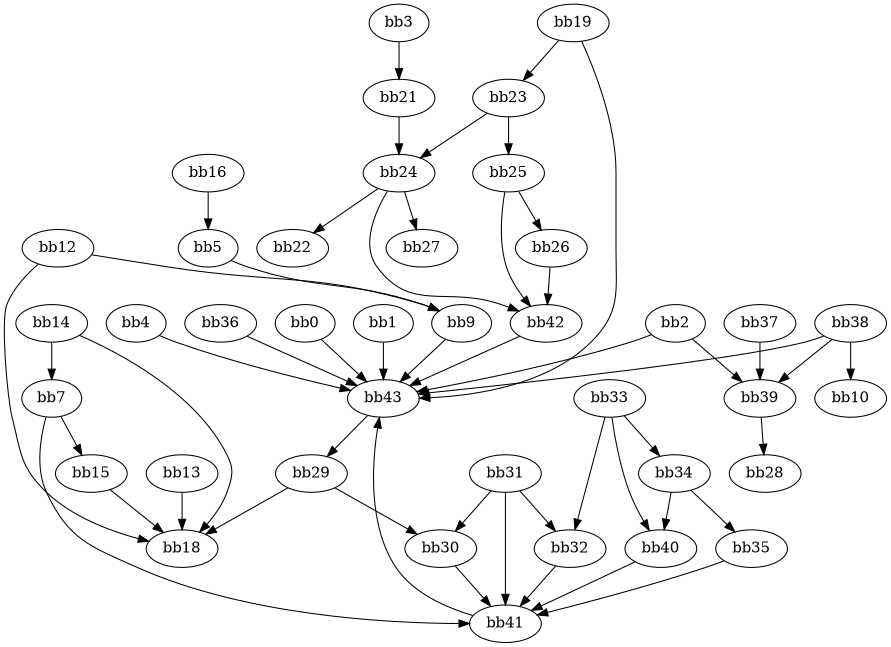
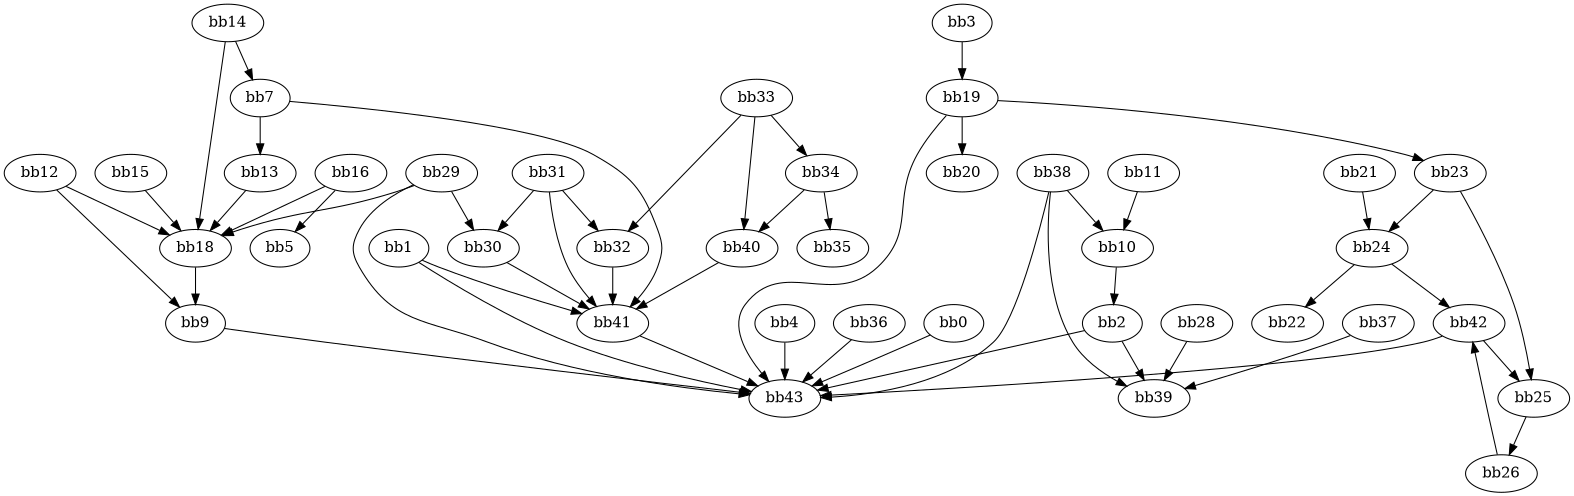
edge "bb3" -> "bb21": now "bb3" -> "bb19"
node "bb20": added
node "bb11": added
edge "bb16" -> "bb18": added
node "bb27": removed
edge "bb25" -> "bb42": reversed
edge "bb10" -> "bb2": added
edge "bb5" -> "bb9": now "bb18" -> "bb9"
edge "bb7" -> "bb15": now "bb7" -> "bb13"
edge "bb39" -> "bb28": reversed
edge "bb43" -> "bb29": reversed
edge "bb35" -> "bb41": now "bb1" -> "bb41"
